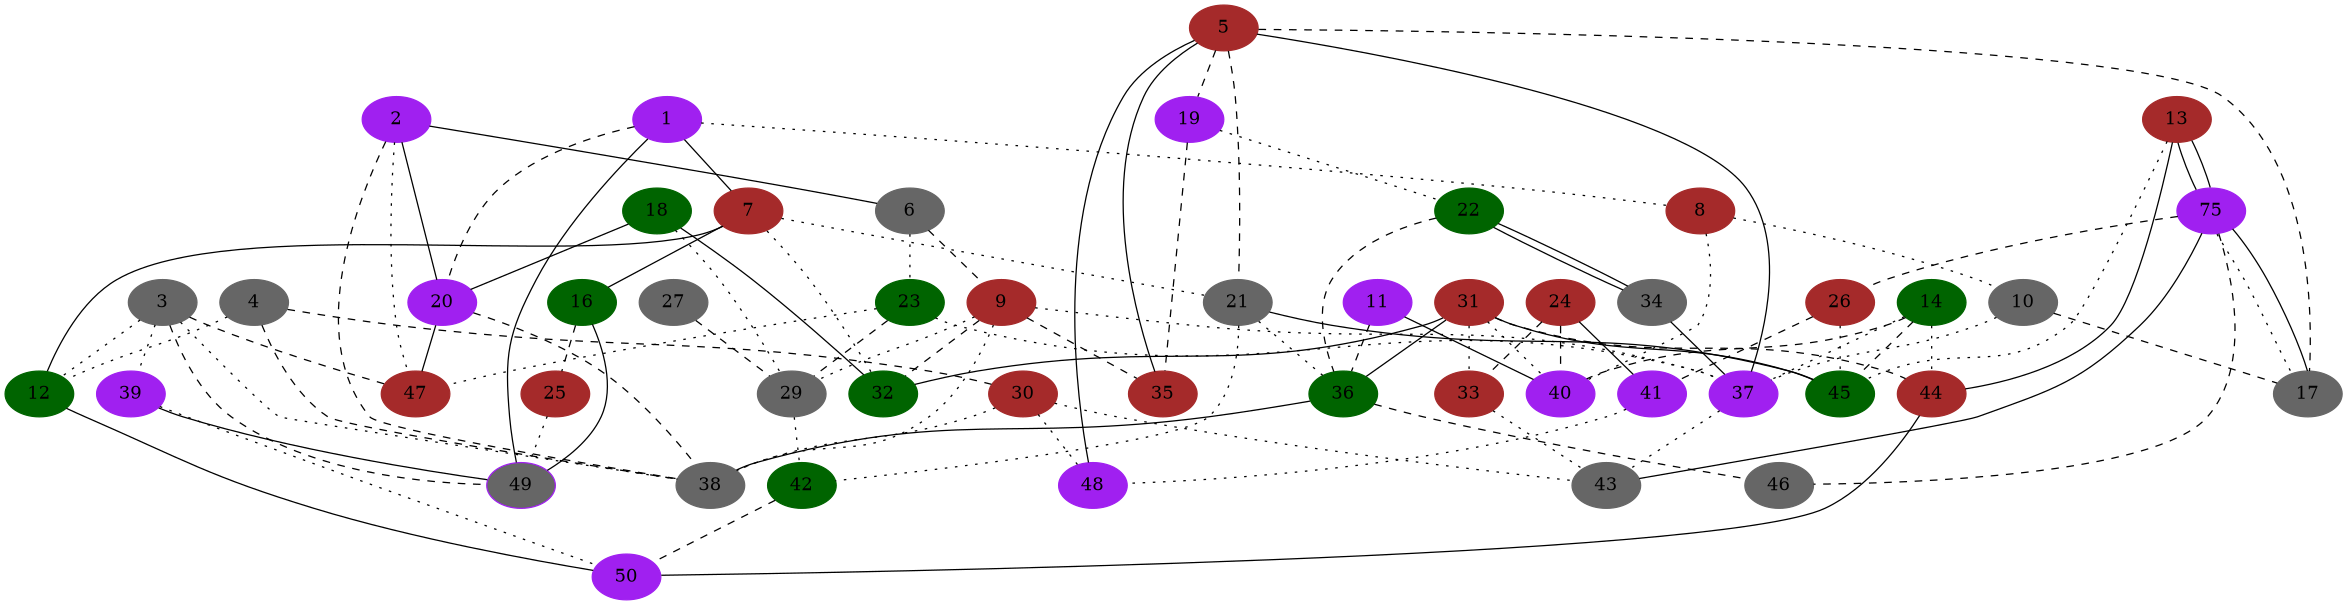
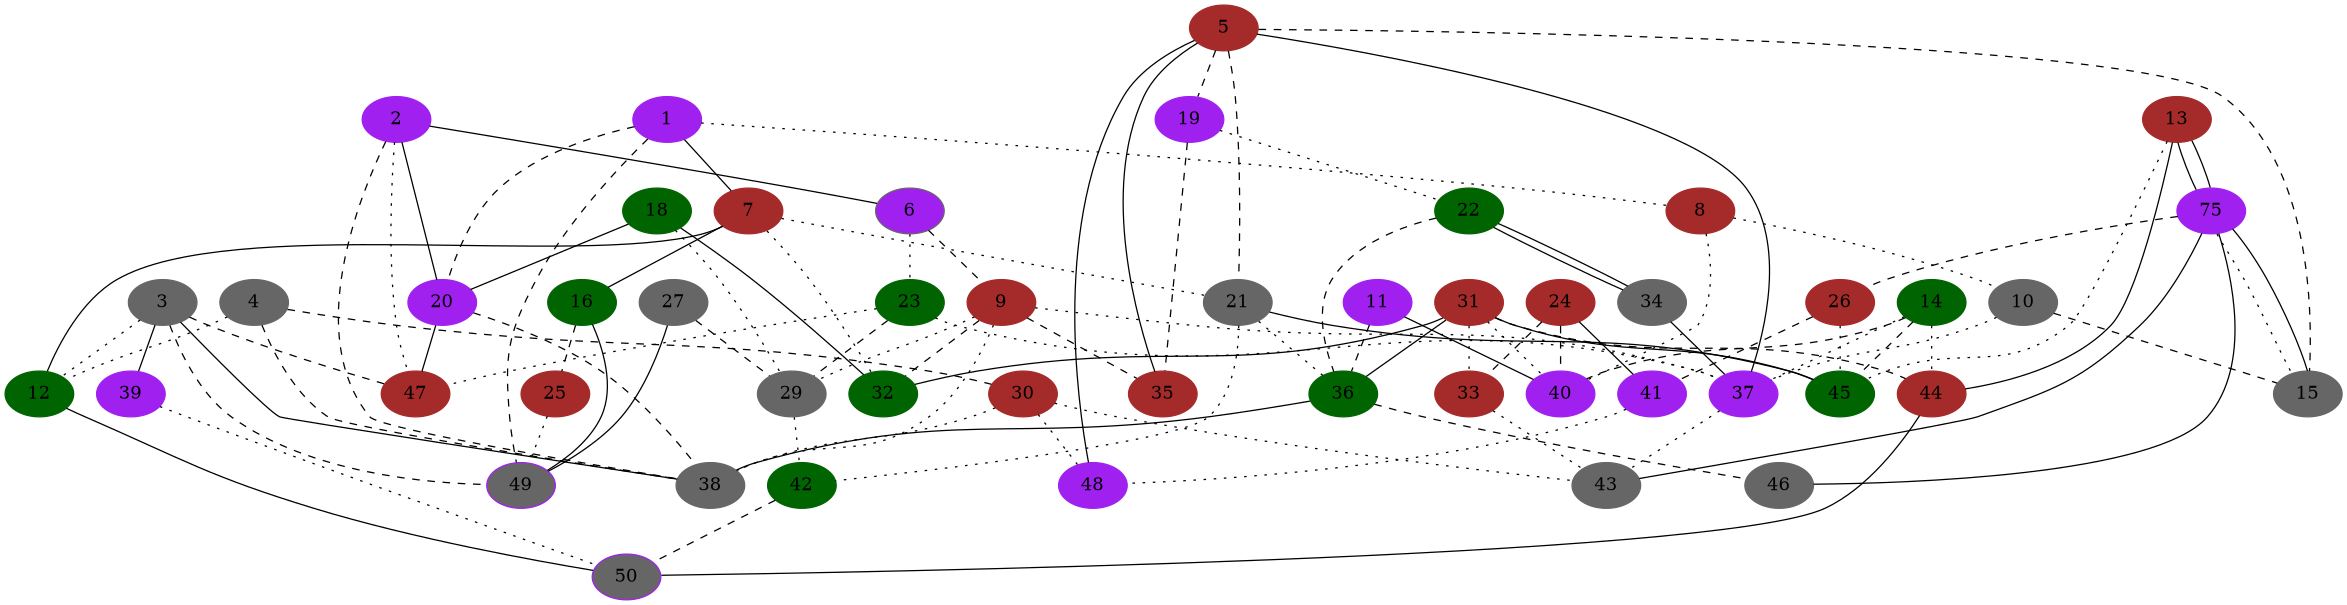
node "6": fillcolor gray40 -> purple
edge "1" -- "49": style solid -> dashed
edge "3" -- "39": style dotted -> solid
node "17": label "17" -> "15"
edge "3" -- "38": style dotted -> solid
edge "39" -- "49": now "27" -- "49"
edge "75" -- "46": style dashed -> solid
node "50": fillcolor purple -> gray40
